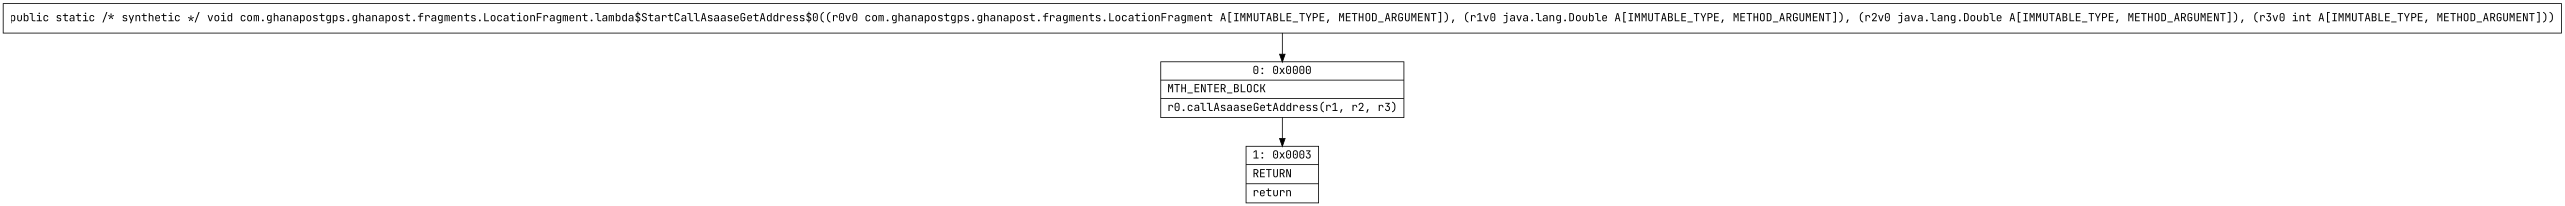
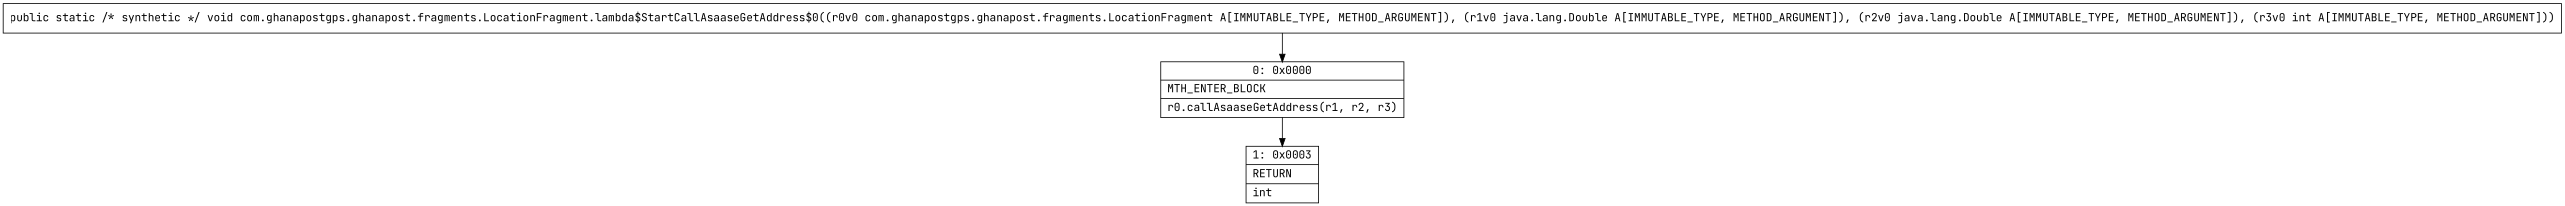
node "1: 0x0003": text "return" -> "int"
